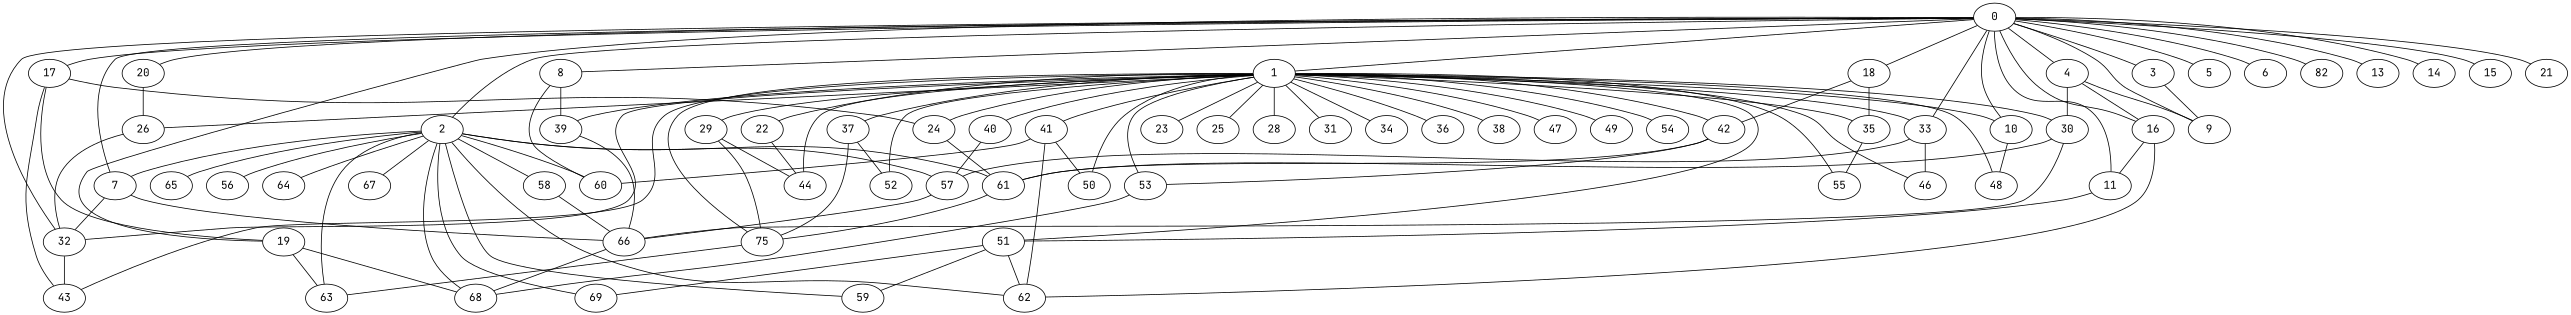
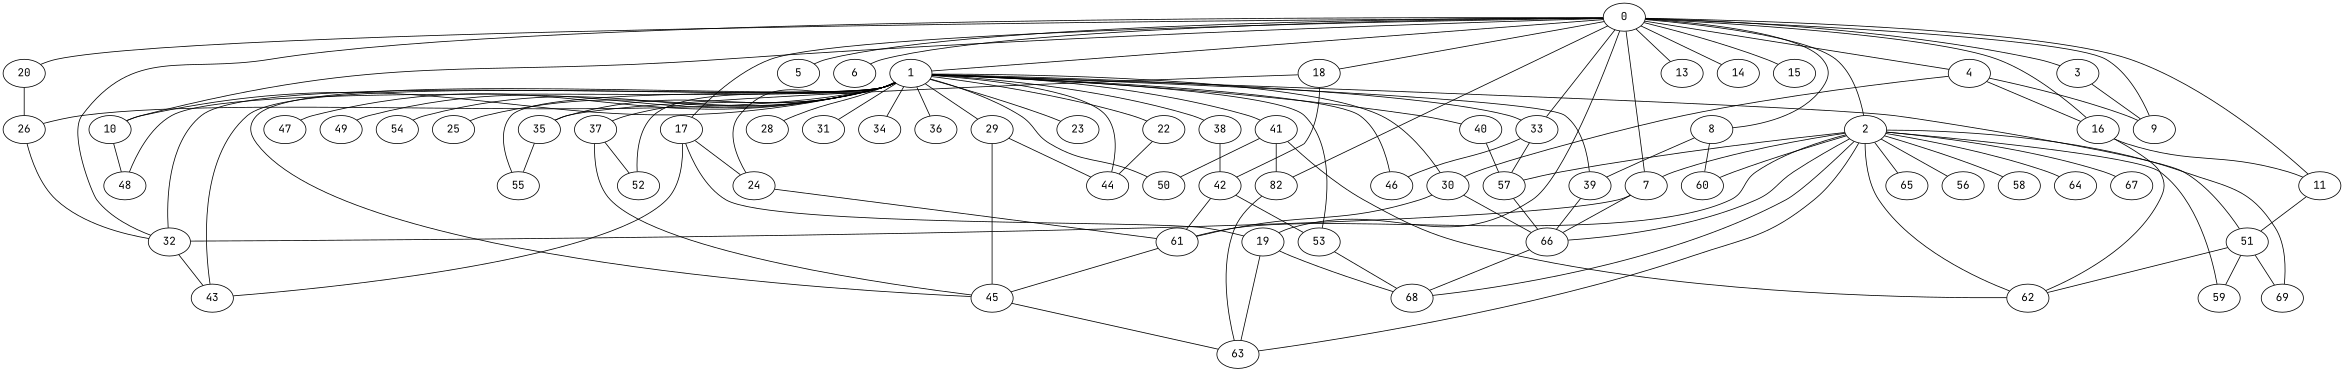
node "21": removed
edge "1" -- "42": now "38" -- "42"
edge "41" -- "60": now "41" -- "82"
edge "58" -- "66": now "2" -- "66"
node "75": label "75" -> "45"
edge "82" -- "63": added
